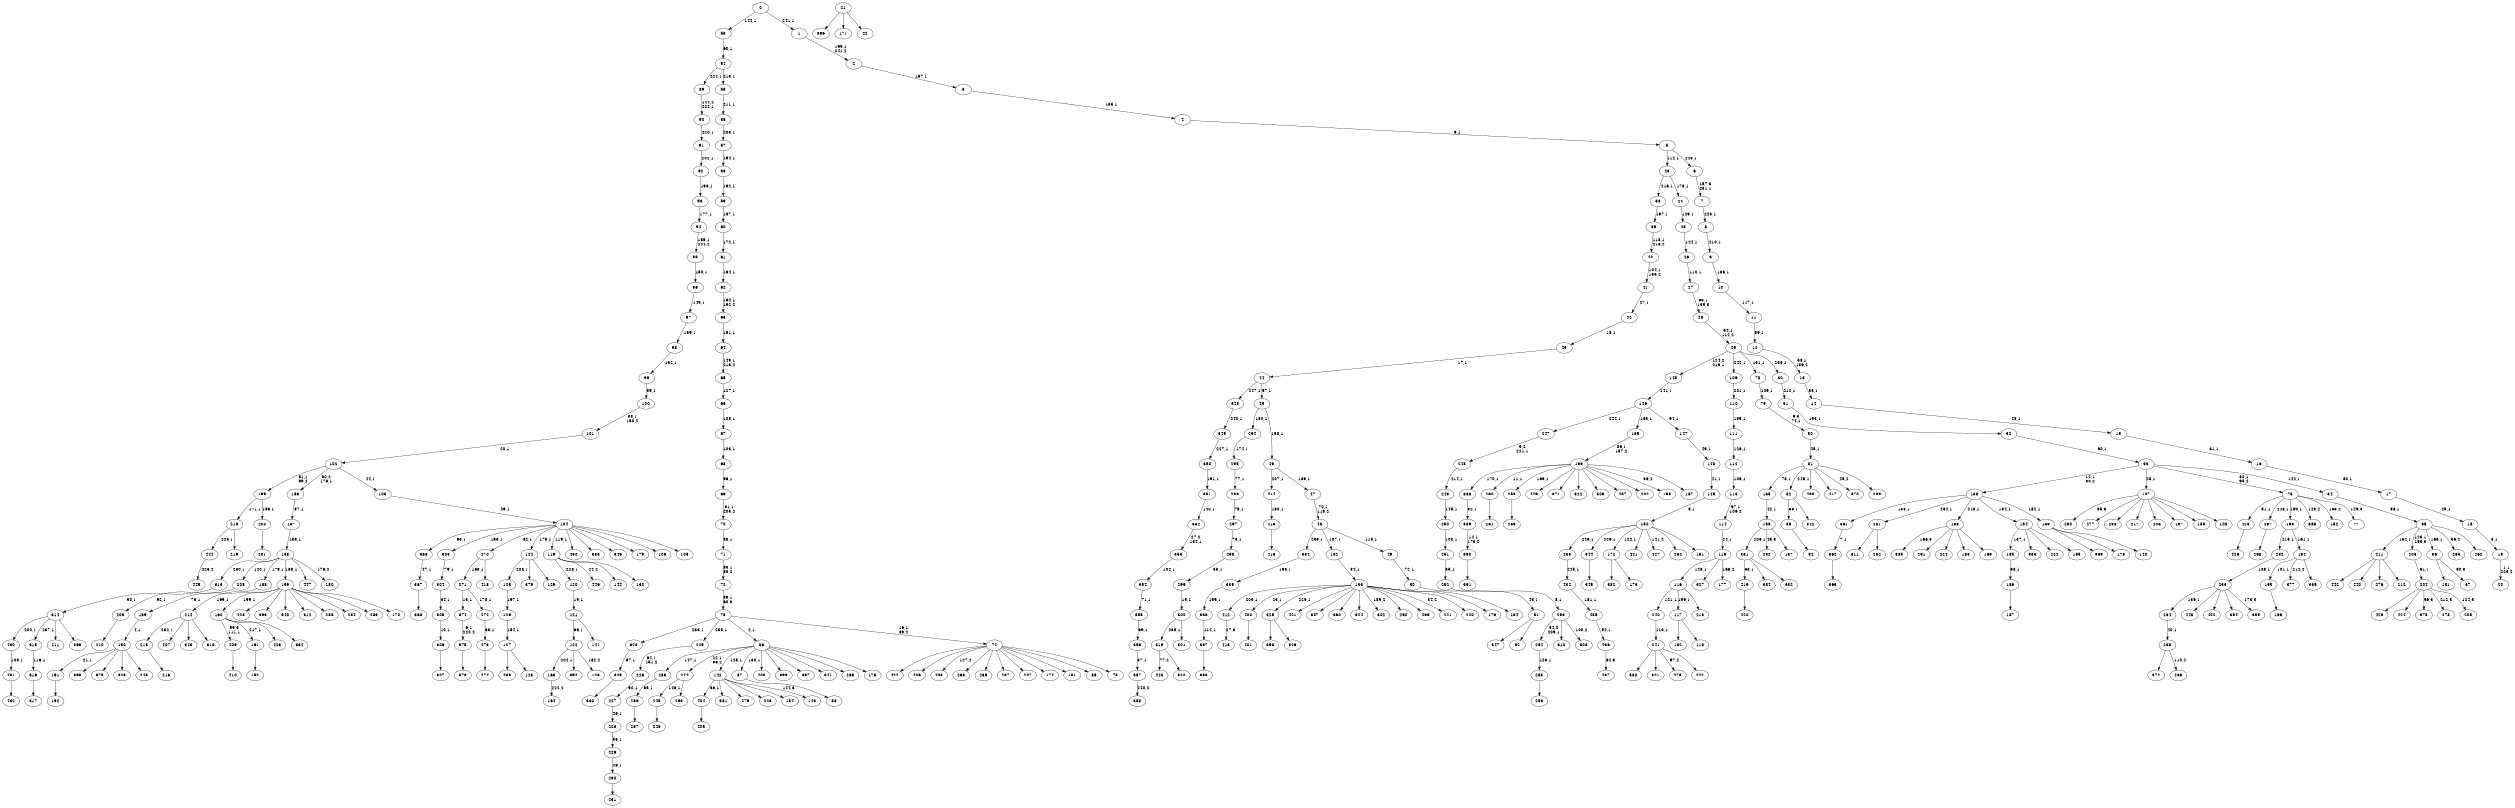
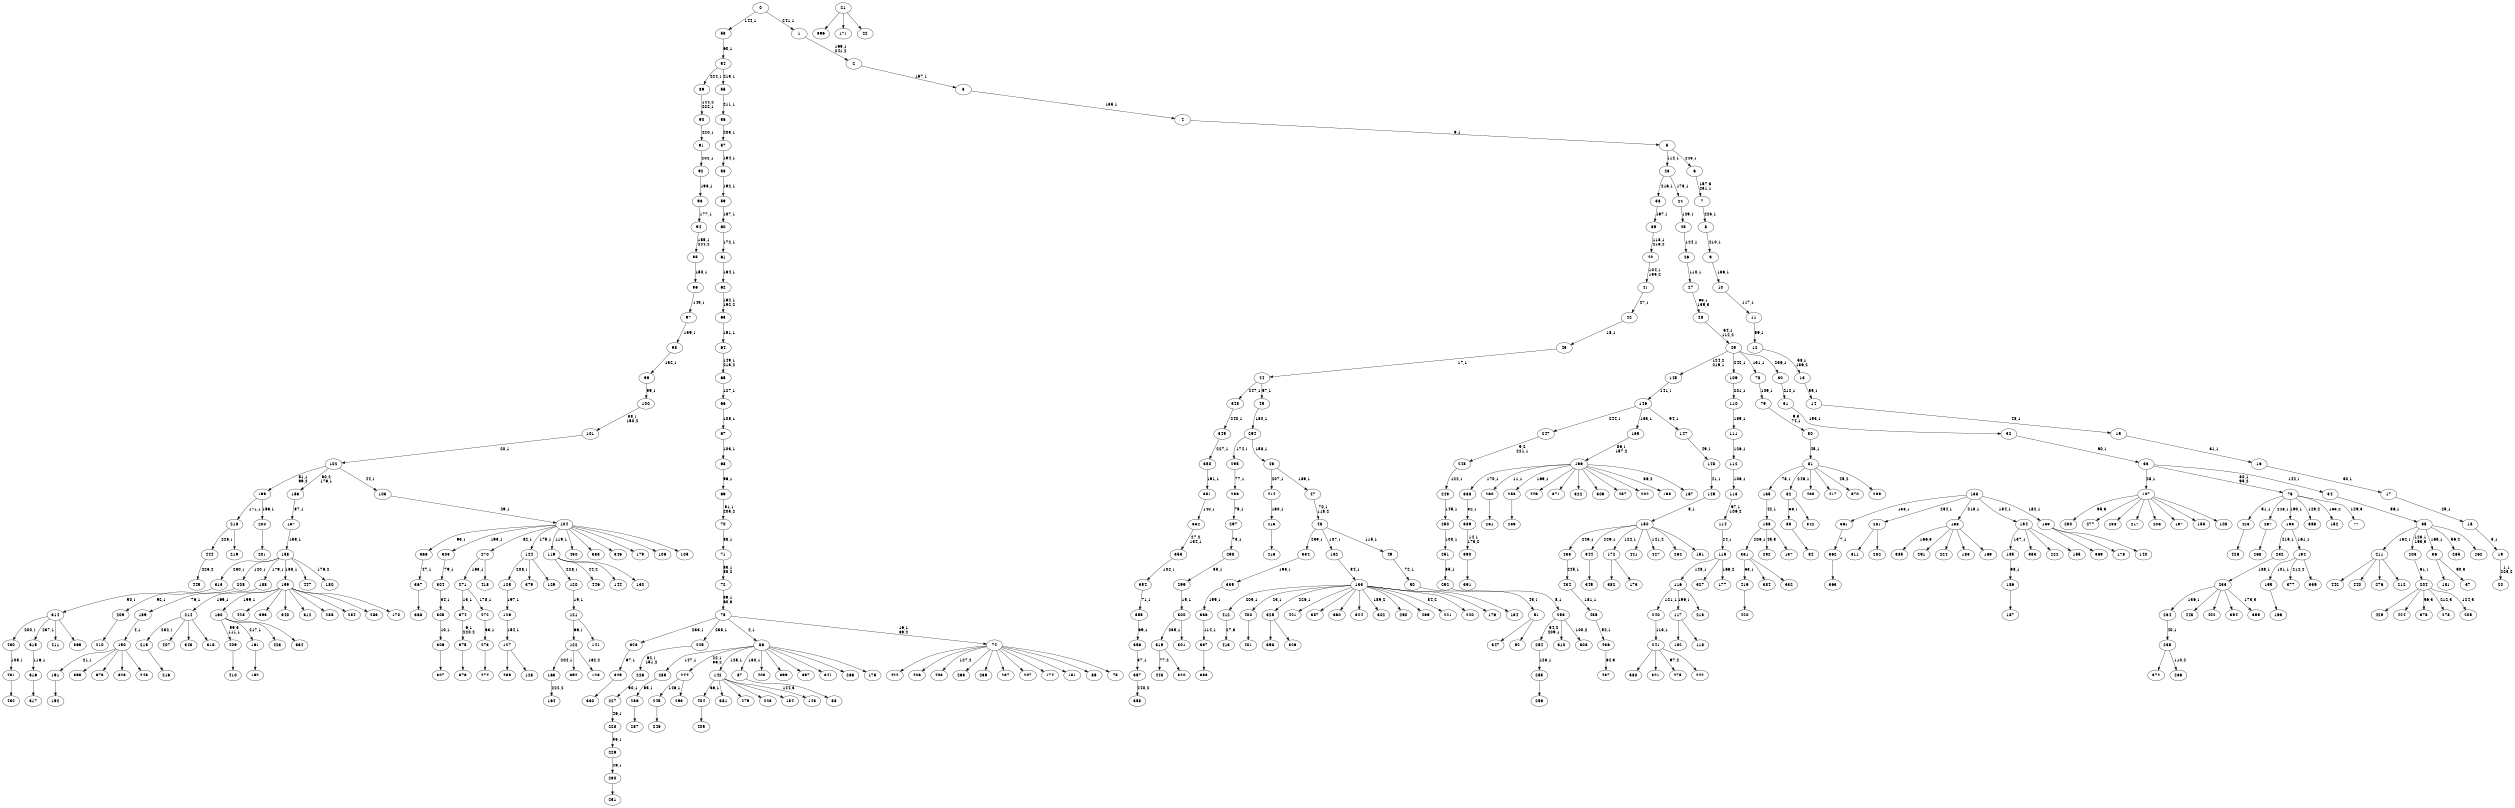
edge "45" -> "46": now "294" -> "46"
edge "248" -> "249": label "214,1" -> "122,1"
edge "33" -> "138": removed, label "12,1 90,2"
